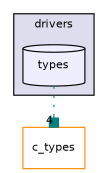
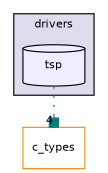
node "types": label "types" -> "tsp"
